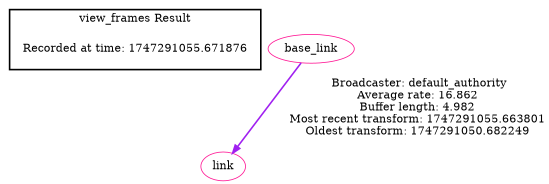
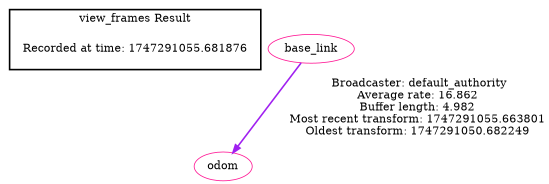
node "Recorded at time: 1747291055.671876": label "Recorded at time: 1747291055.671876" -> "Recorded at time: 1747291055.681876"
node "link": label "link" -> "odom"
